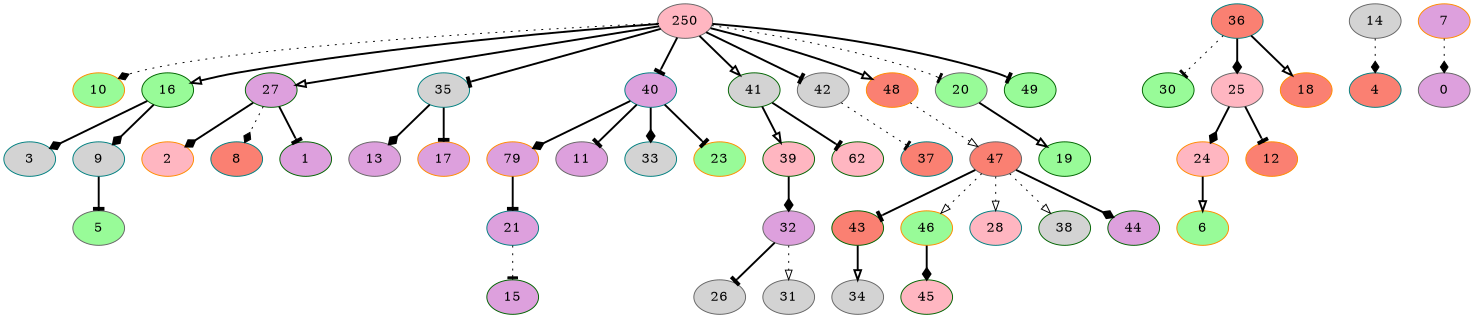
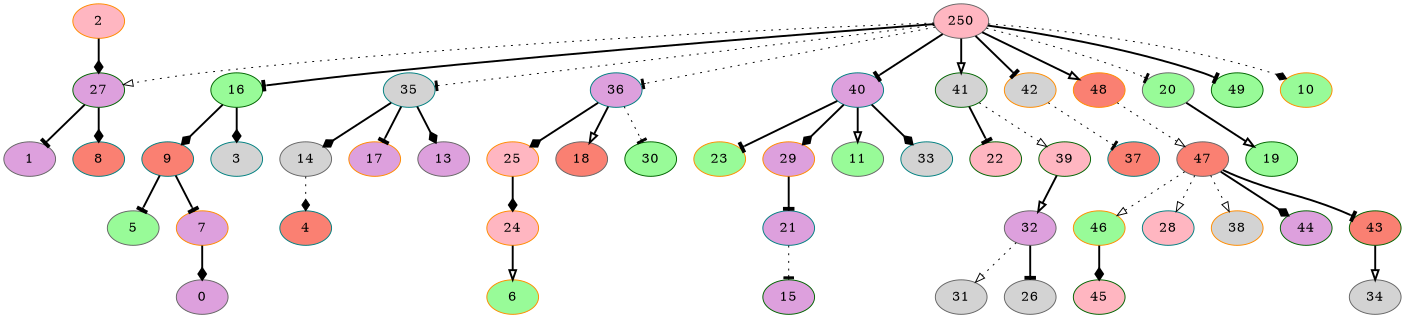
node "36": fillcolor salmon -> plum
edge "250" -> "16": arrowhead onormal -> tee
edge "7" -> "0": style dotted -> bold
edge "250" -> "27": style bold -> dotted
edge "250" -> "35": style bold -> dotted
edge "250" -> "36": added
node "42": color gray40 -> darkorange
node "25": color gray40 -> darkorange
node "18": color darkorange -> gray40
edge "27" -> "8": style dotted -> bold
edge "41" -> "39": style bold -> dotted
edge "27" -> "2": reversed
edge "35" -> "14": added
edge "40" -> "11": arrowhead tee -> onormal
node "9": fillcolor lightgrey -> salmon
node "1": color darkgreen -> gray40
node "79": label "79" -> "29"
node "11": fillcolor plum -> palegreen
node "62": label "62" -> "22"
node "12": removed
edge "39" -> "32": arrowhead diamond -> onormal
edge "9" -> "7": added
node "38": color darkgreen -> darkorange
